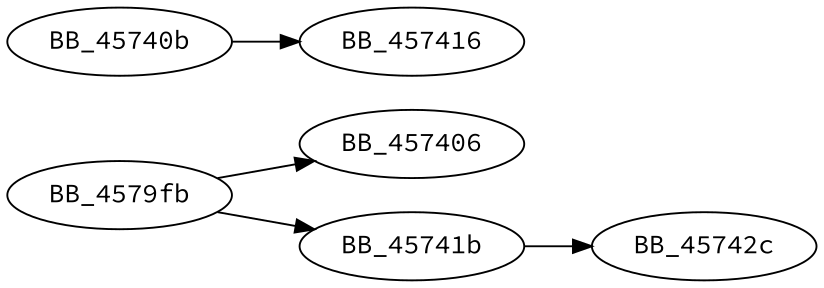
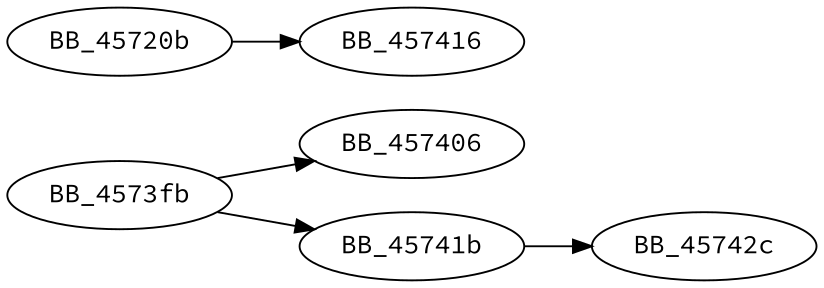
node "BB_45740b": label "BB_45740b" -> "BB_45720b"
node "BB_4579fb": label "BB_4579fb" -> "BB_4573fb"
